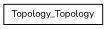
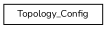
node "Topology_Topology": label "Topology_Topology" -> "Topology_Config"
